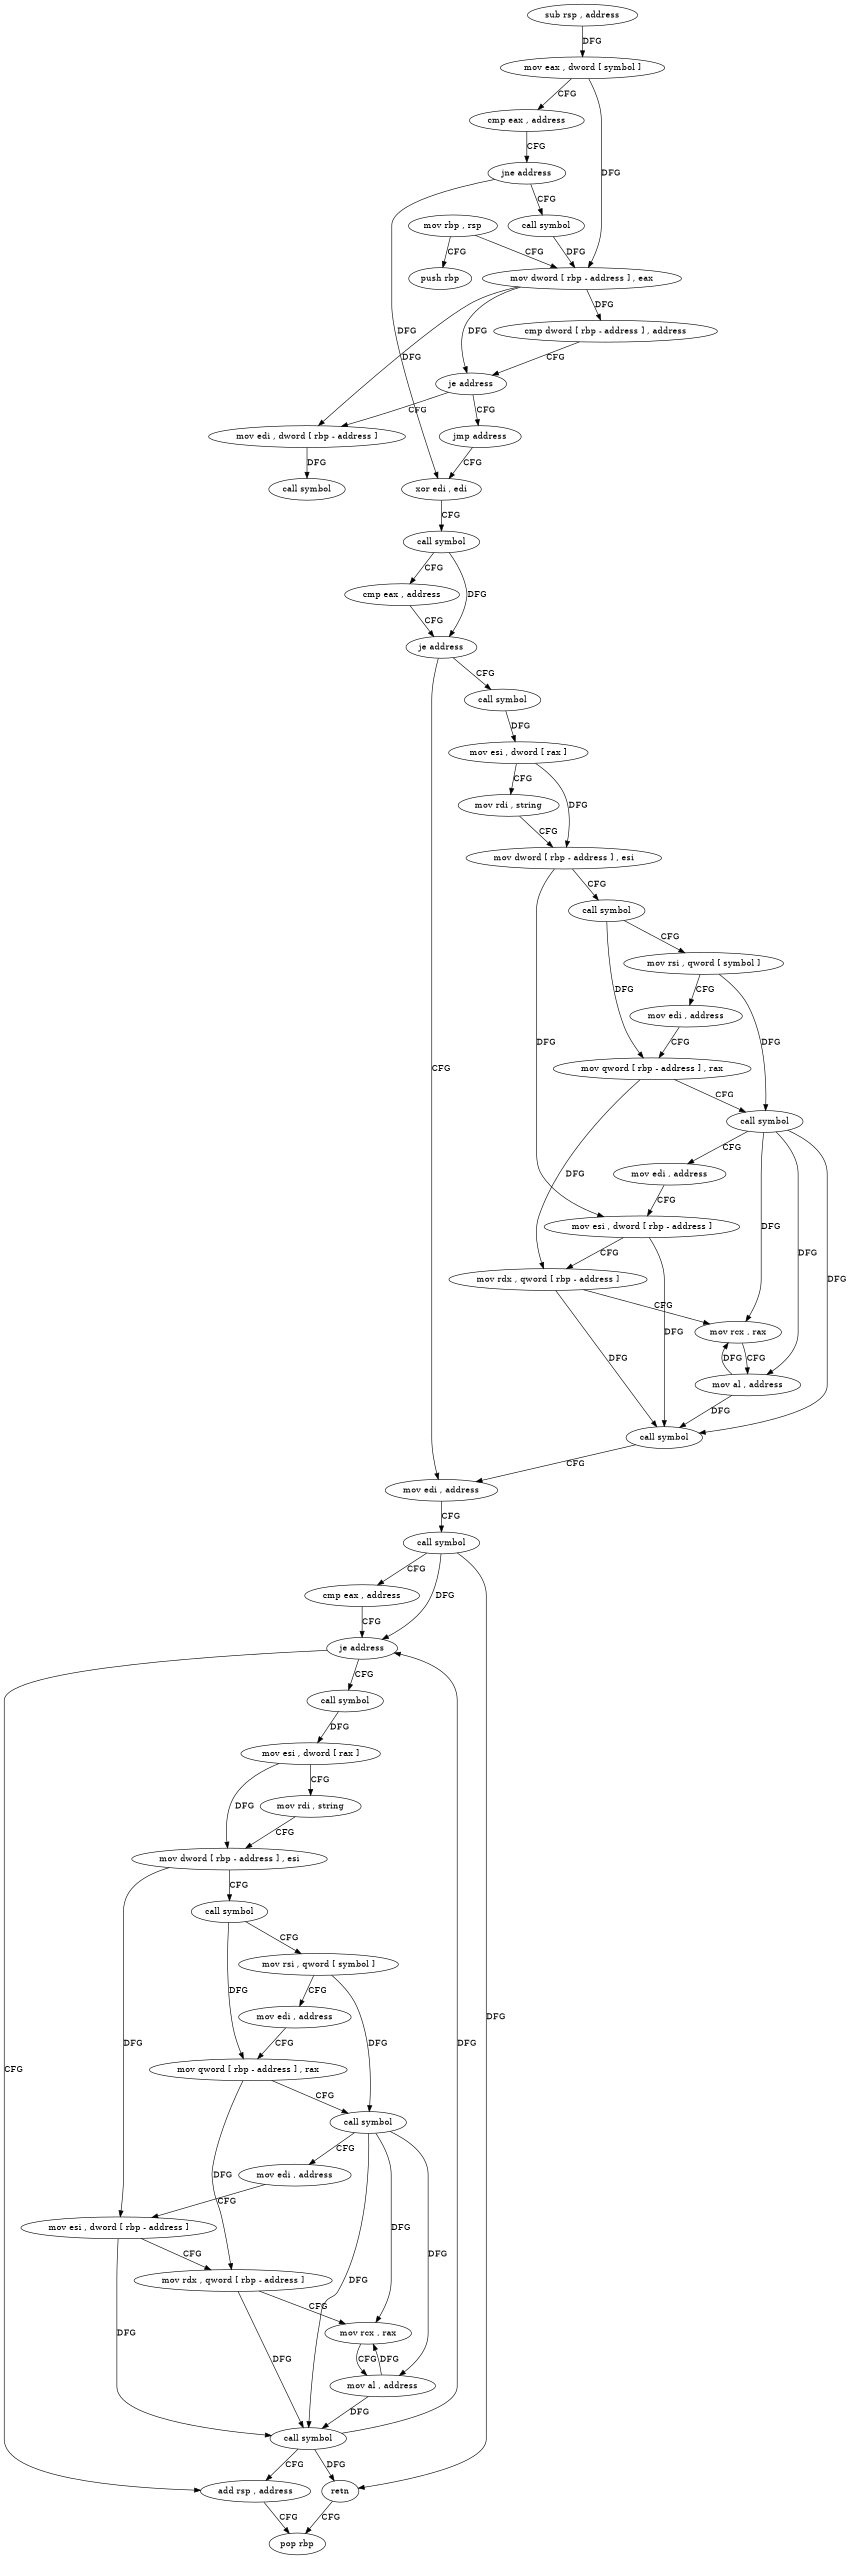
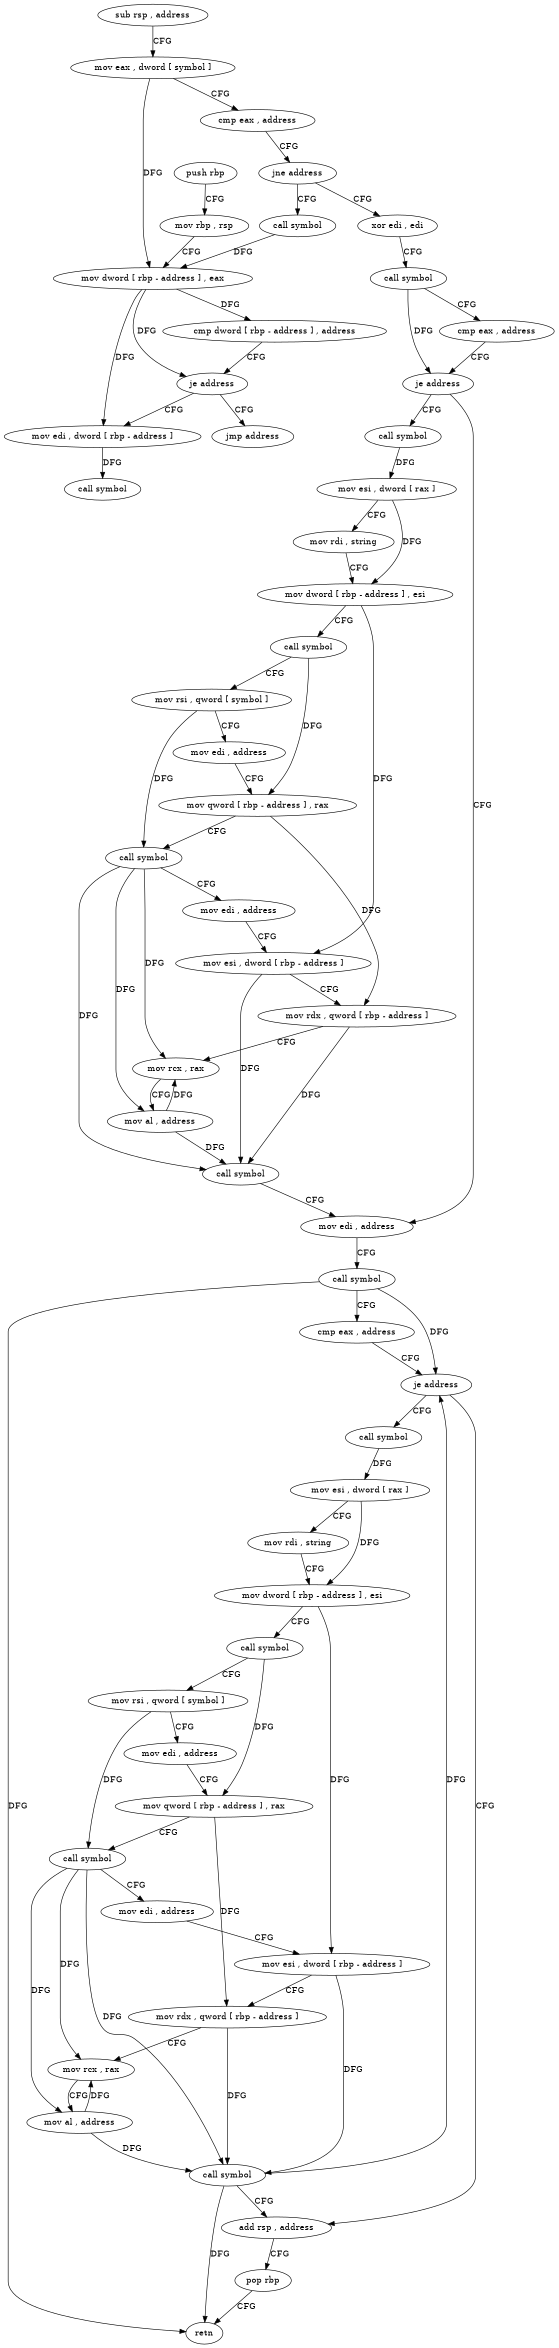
edge "sub rsp , address" -> "mov eax , dword [ symbol ]": label "DFG" -> "CFG"
edge "mov rbp , rsp" -> "push rbp": reversed
edge "jne address" -> "xor edi , edi": label "DFG" -> "CFG"
edge "jmp address" -> "xor edi , edi": removed, label "CFG"
edge "retn" -> "pop rbp": reversed
